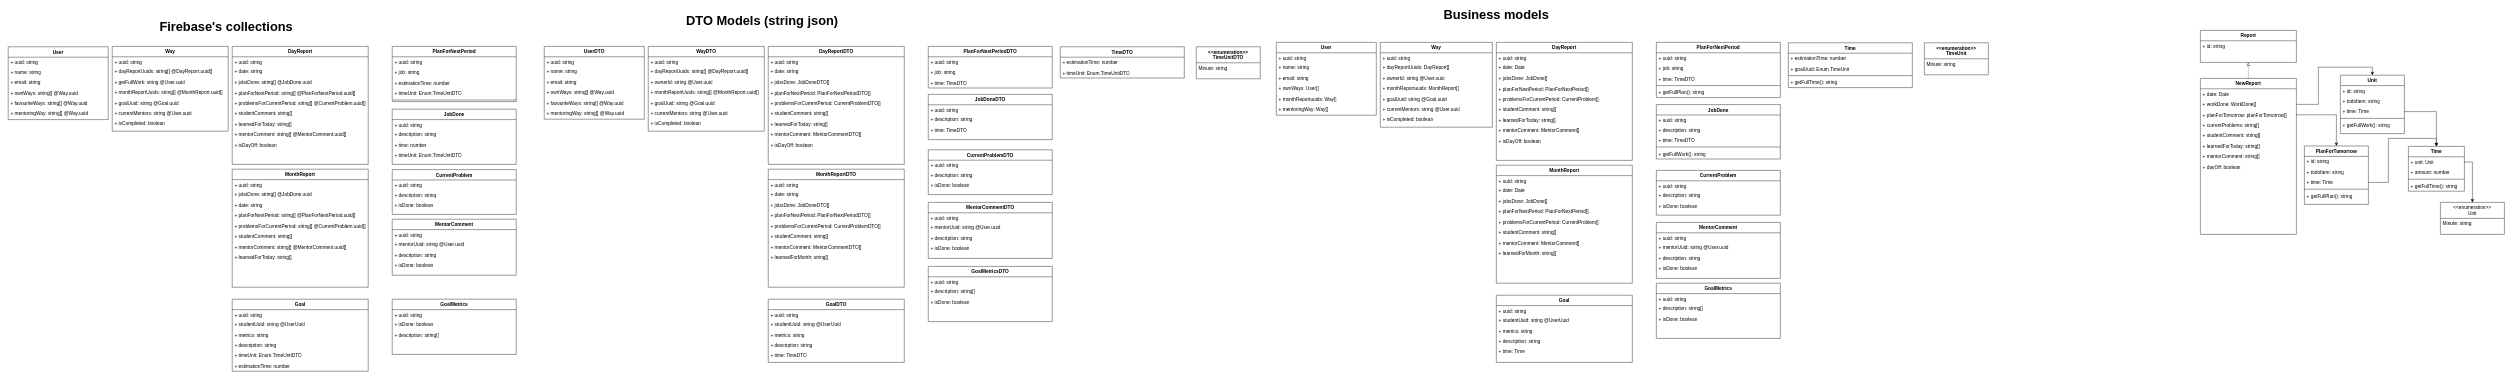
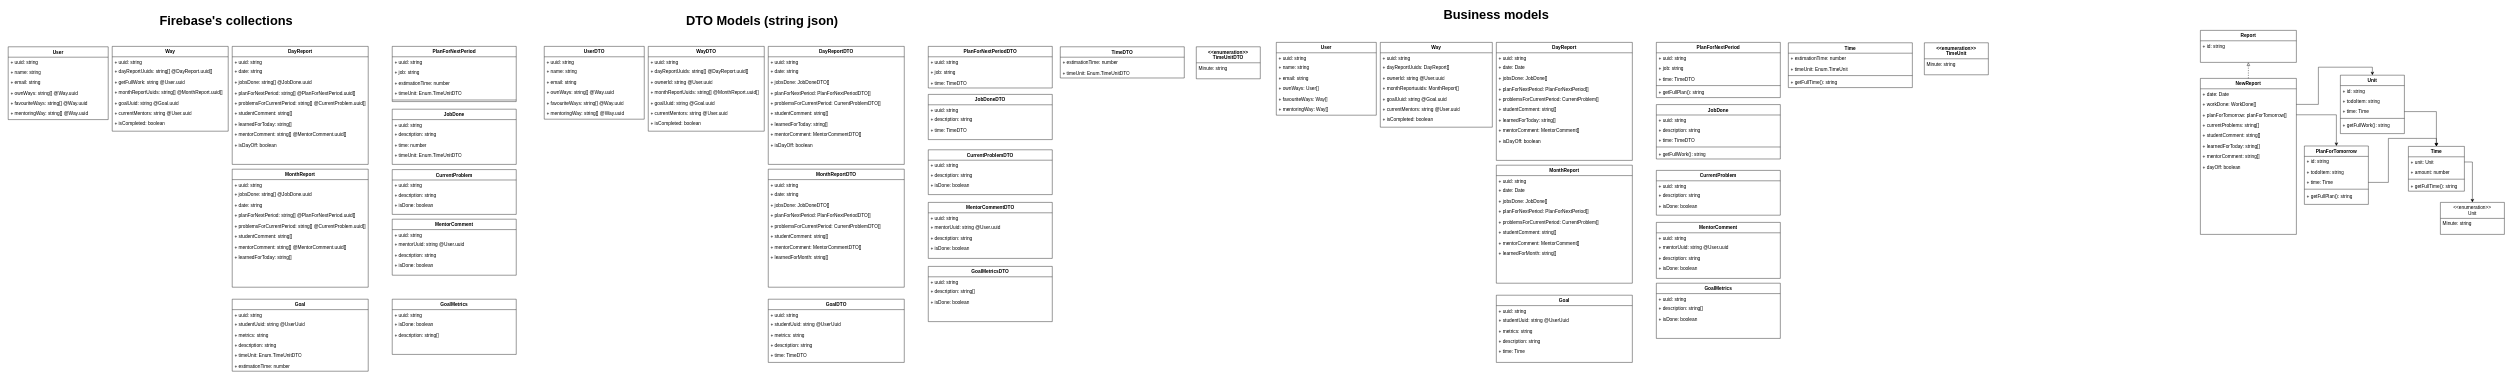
node "Firebase's collections": moved (226, 26) -> (226, 20)
node "+ goalUuid: Enum.TimeUnit": label "+ goalUuid: Enum.TimeUnit" -> "+ timeUnit: Enum.TimeUnit"
node "+ monthReportuuids: Way[]": label "+ monthReportuuids: Way[]" -> "+ favouriteWays: Way[]"
